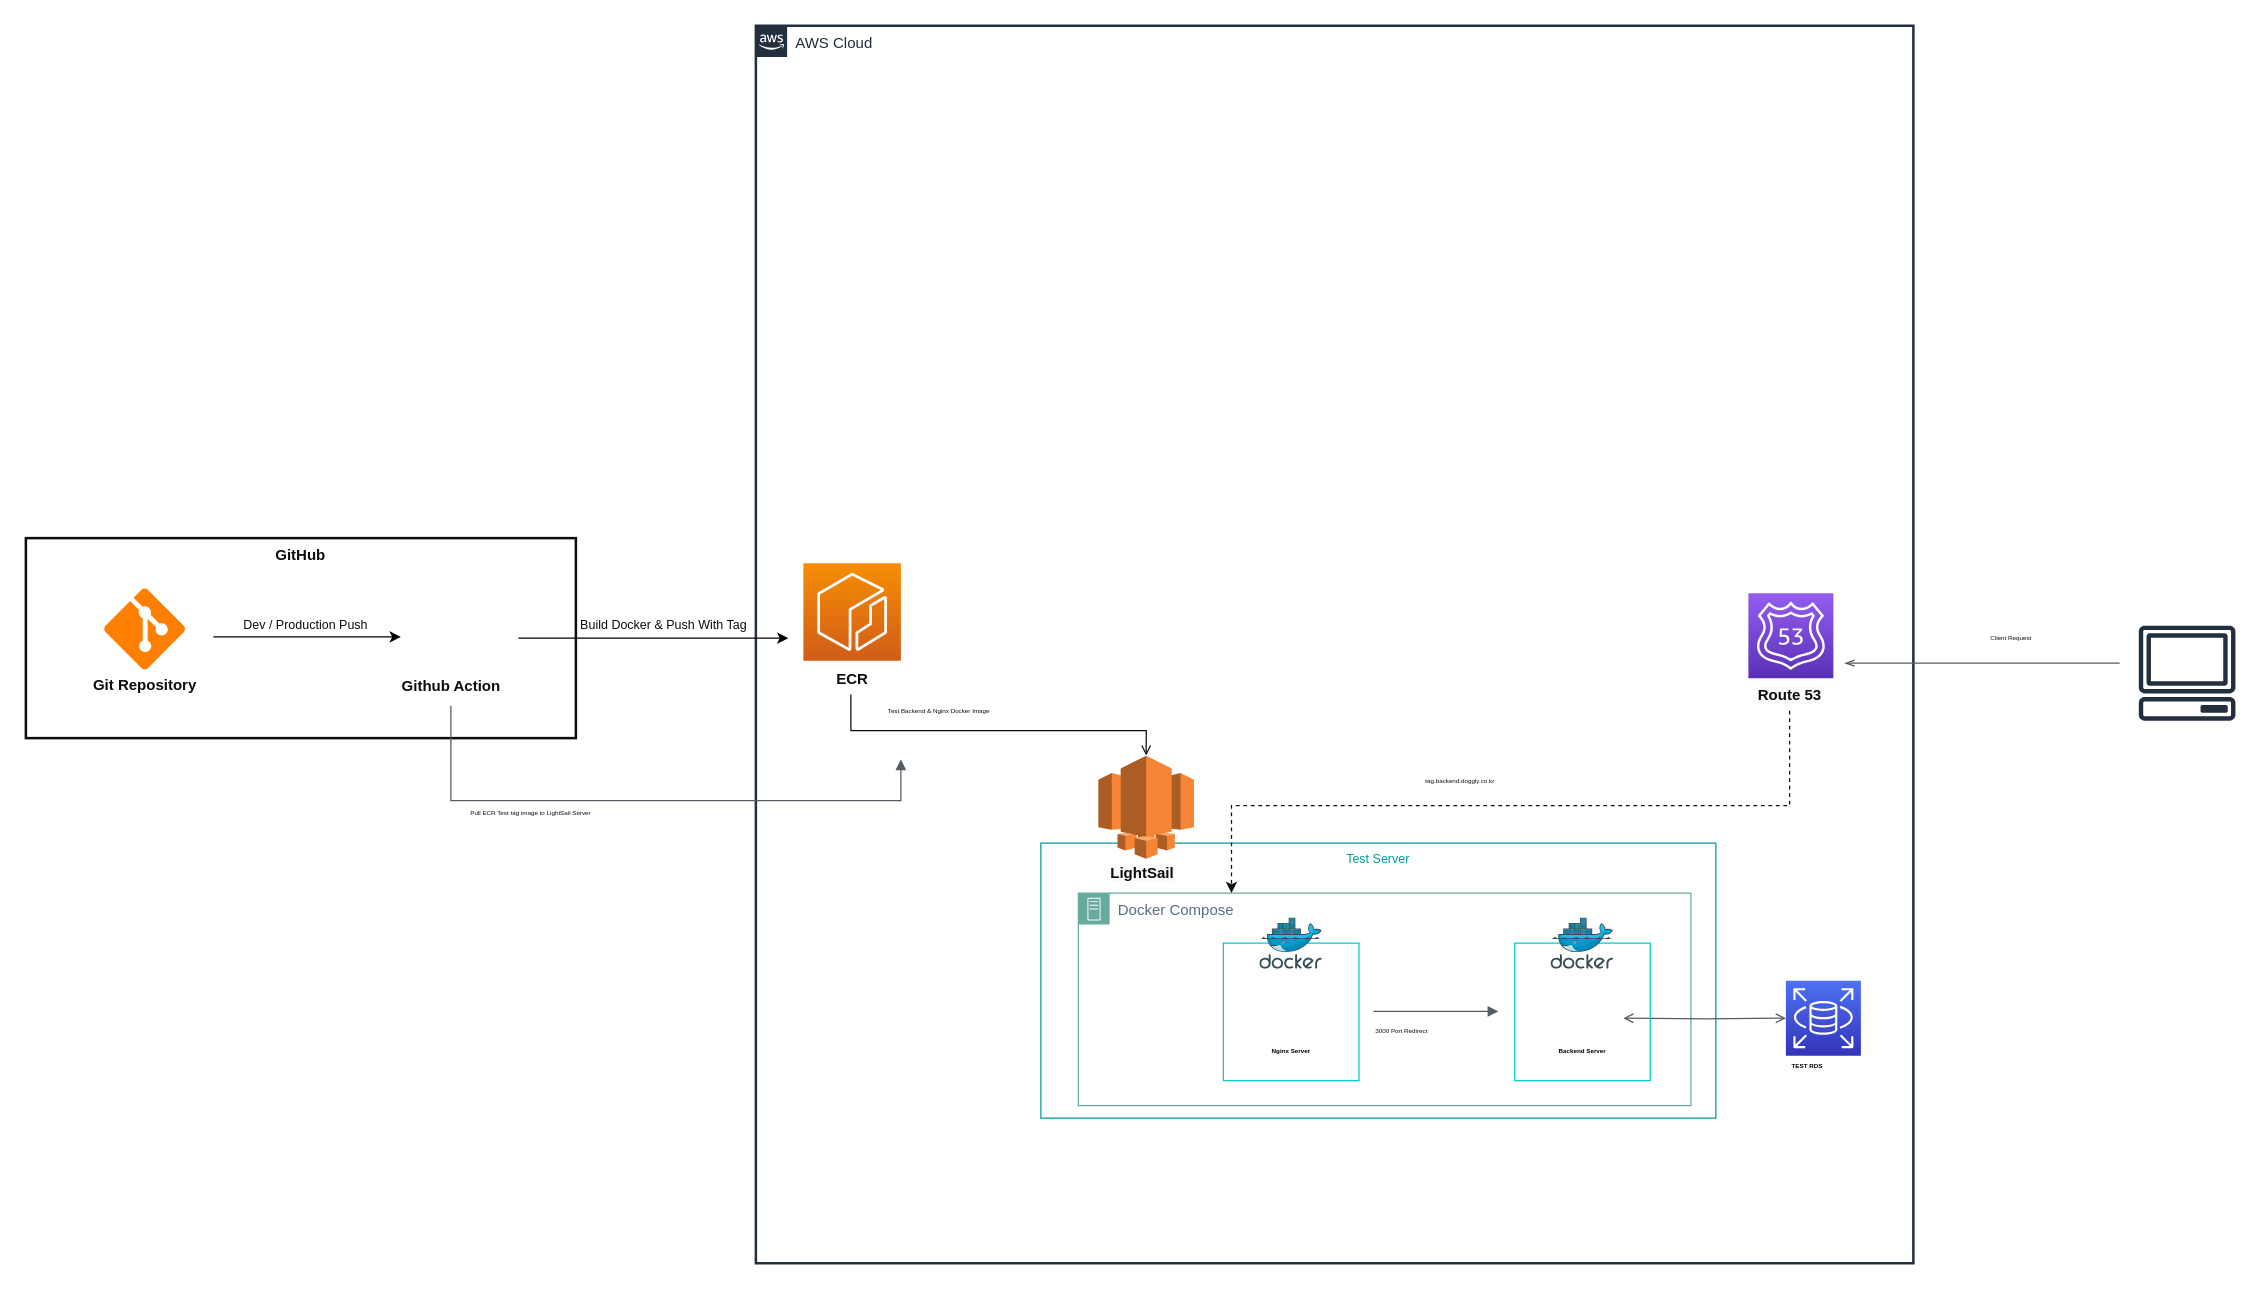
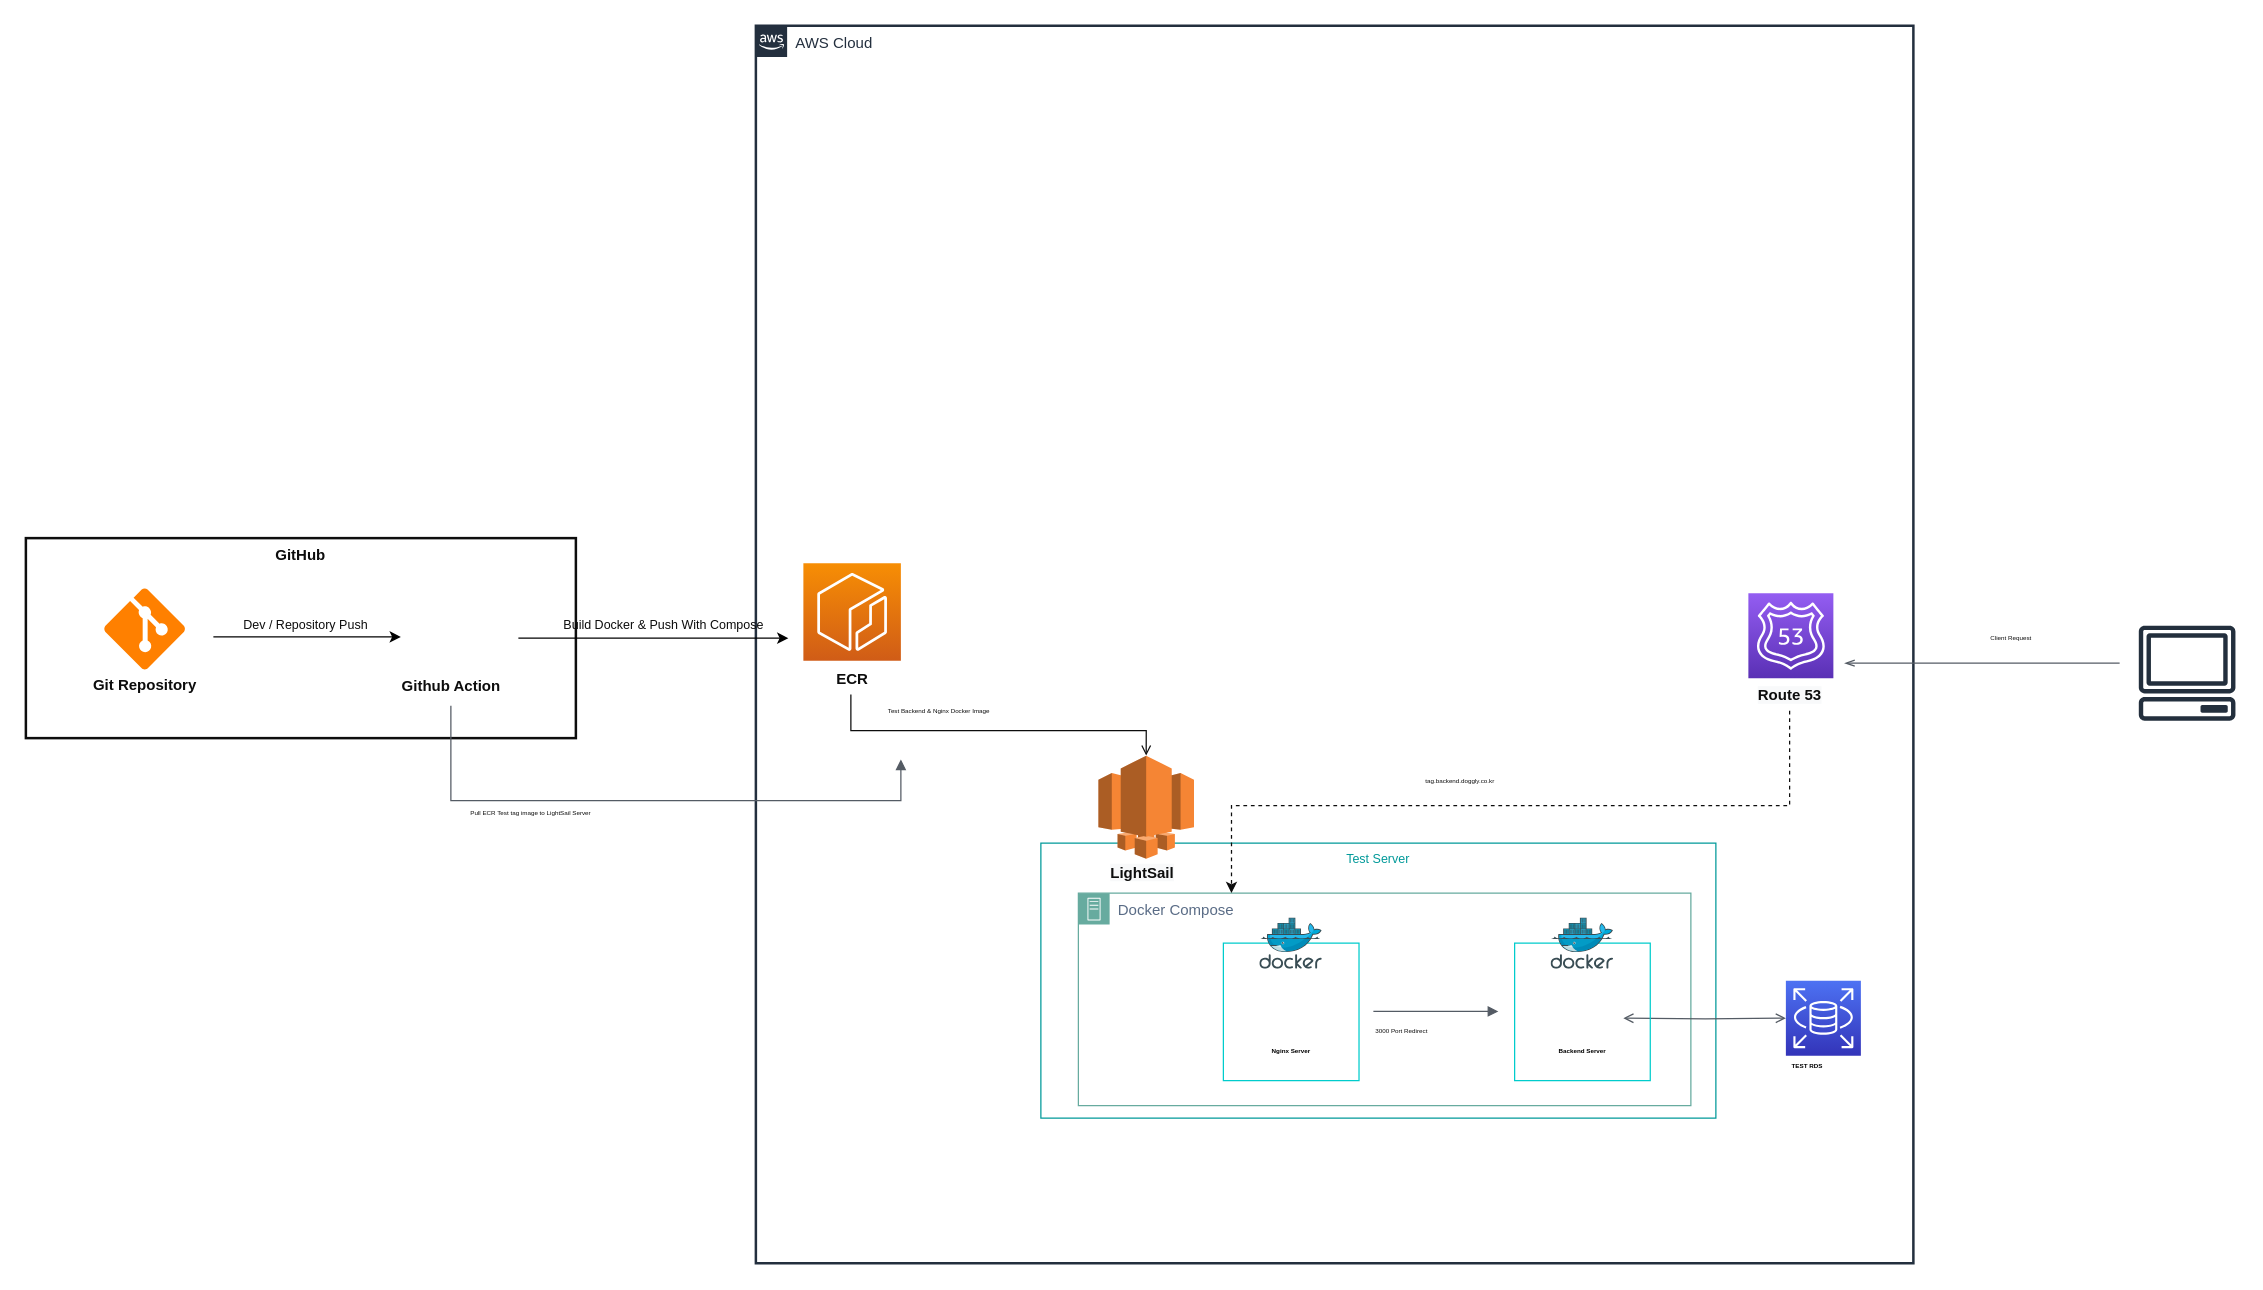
node "Dev / Production Push": label "Dev / Production Push" -> "Dev / Repository Push"
node "Build Docker & Push With Tag": label "Build Docker & Push With Tag" -> "Build Docker & Push With Compose"
